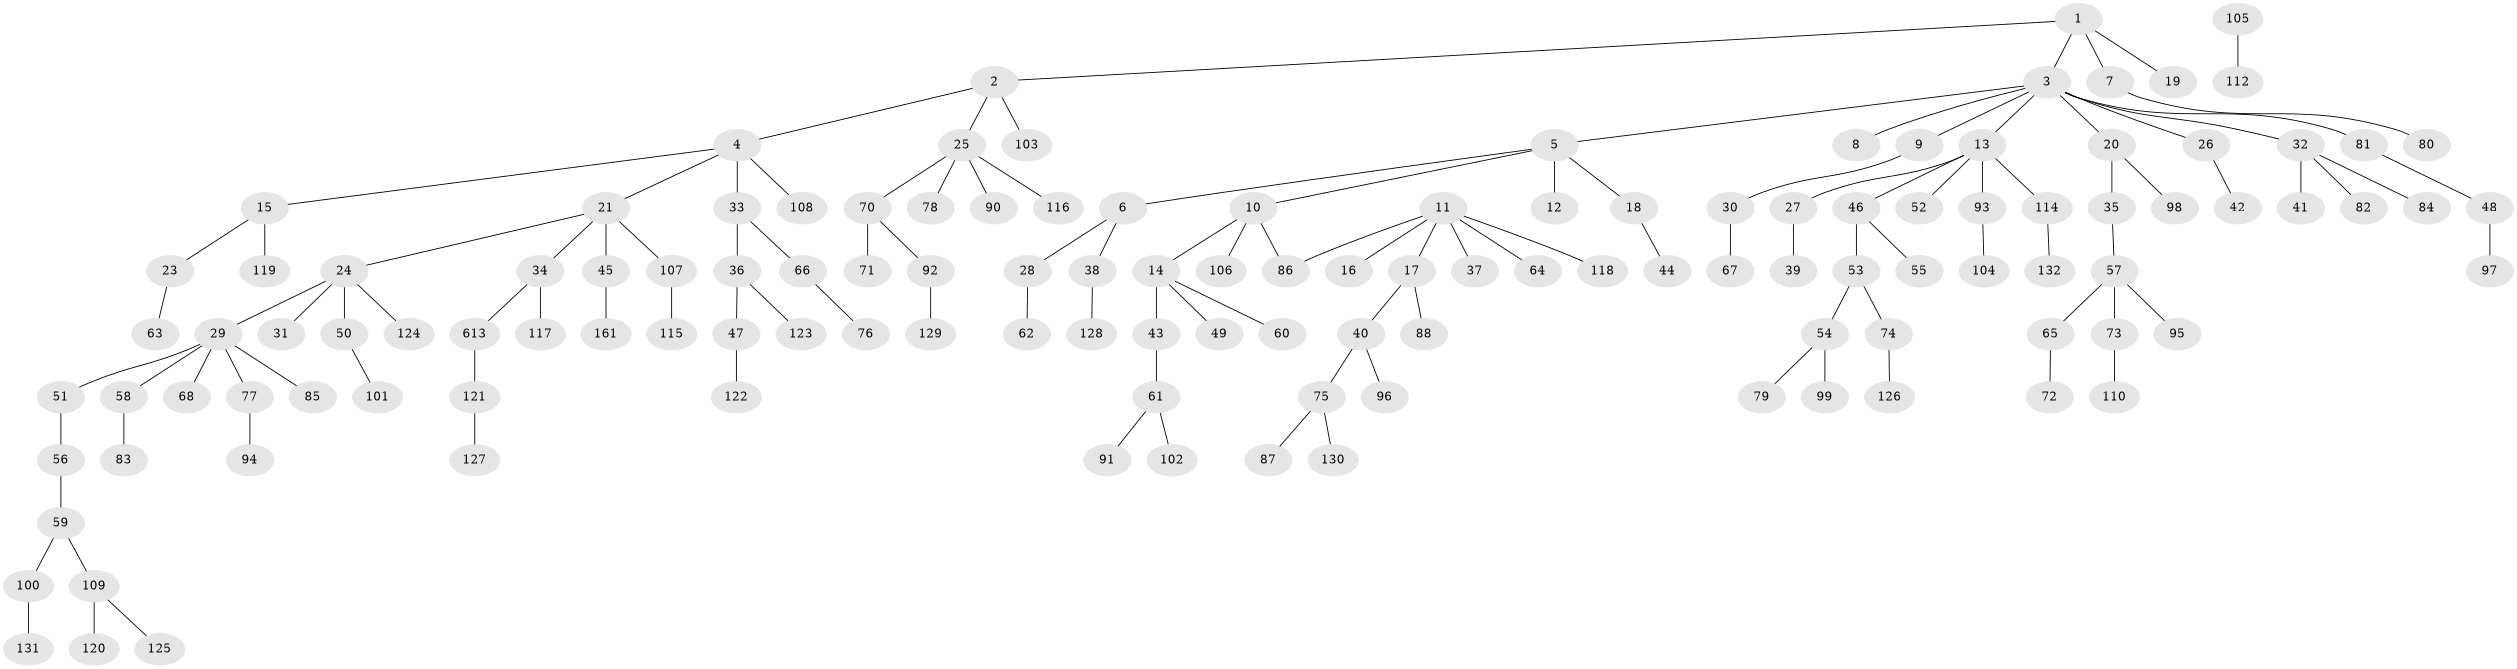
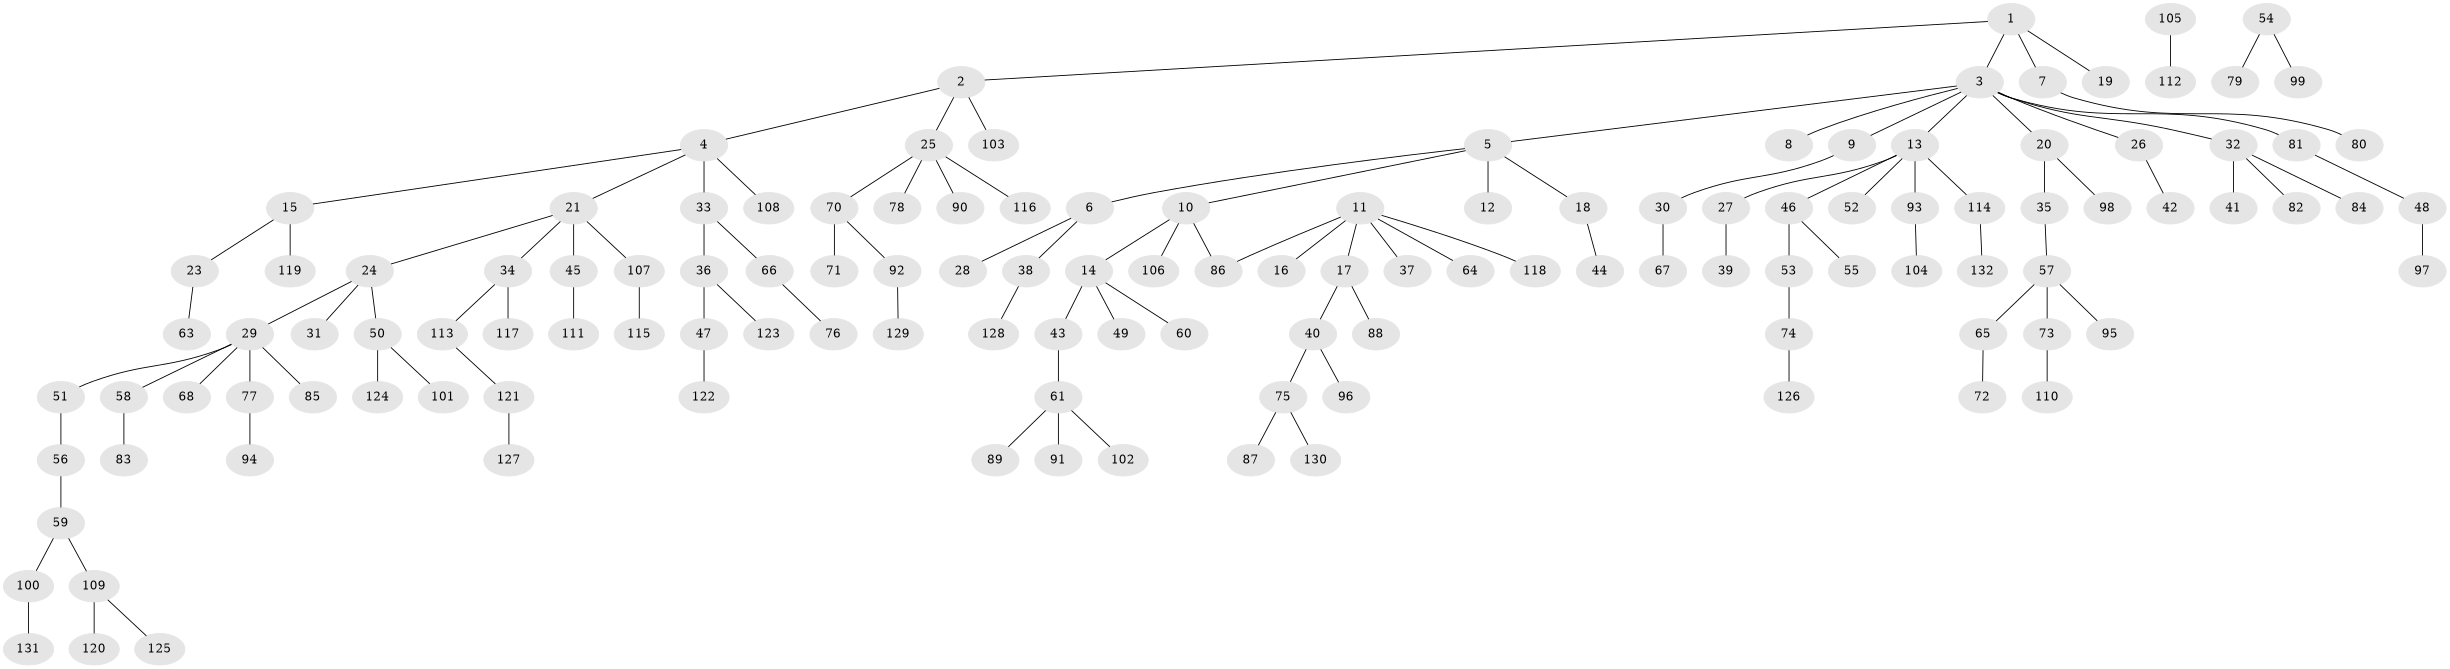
edge "24" -- "124": now "50" -- "124"
edge "53" -- "54": removed
node "613": label "613" -> "113"
node "161": label "161" -> "111"
node "62": removed
node "89": added
